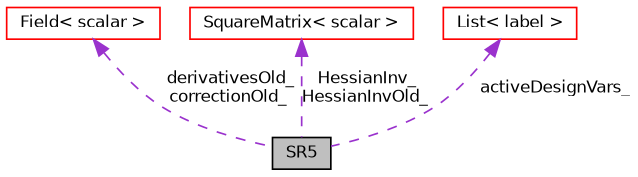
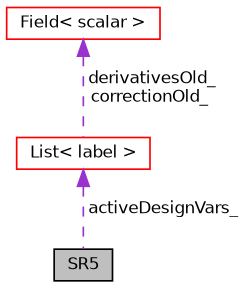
node "SquareMatrix< scalar >": removed
edge "SR5" -> "Field< scalar >": now "List< label >" -> "Field< scalar >"
